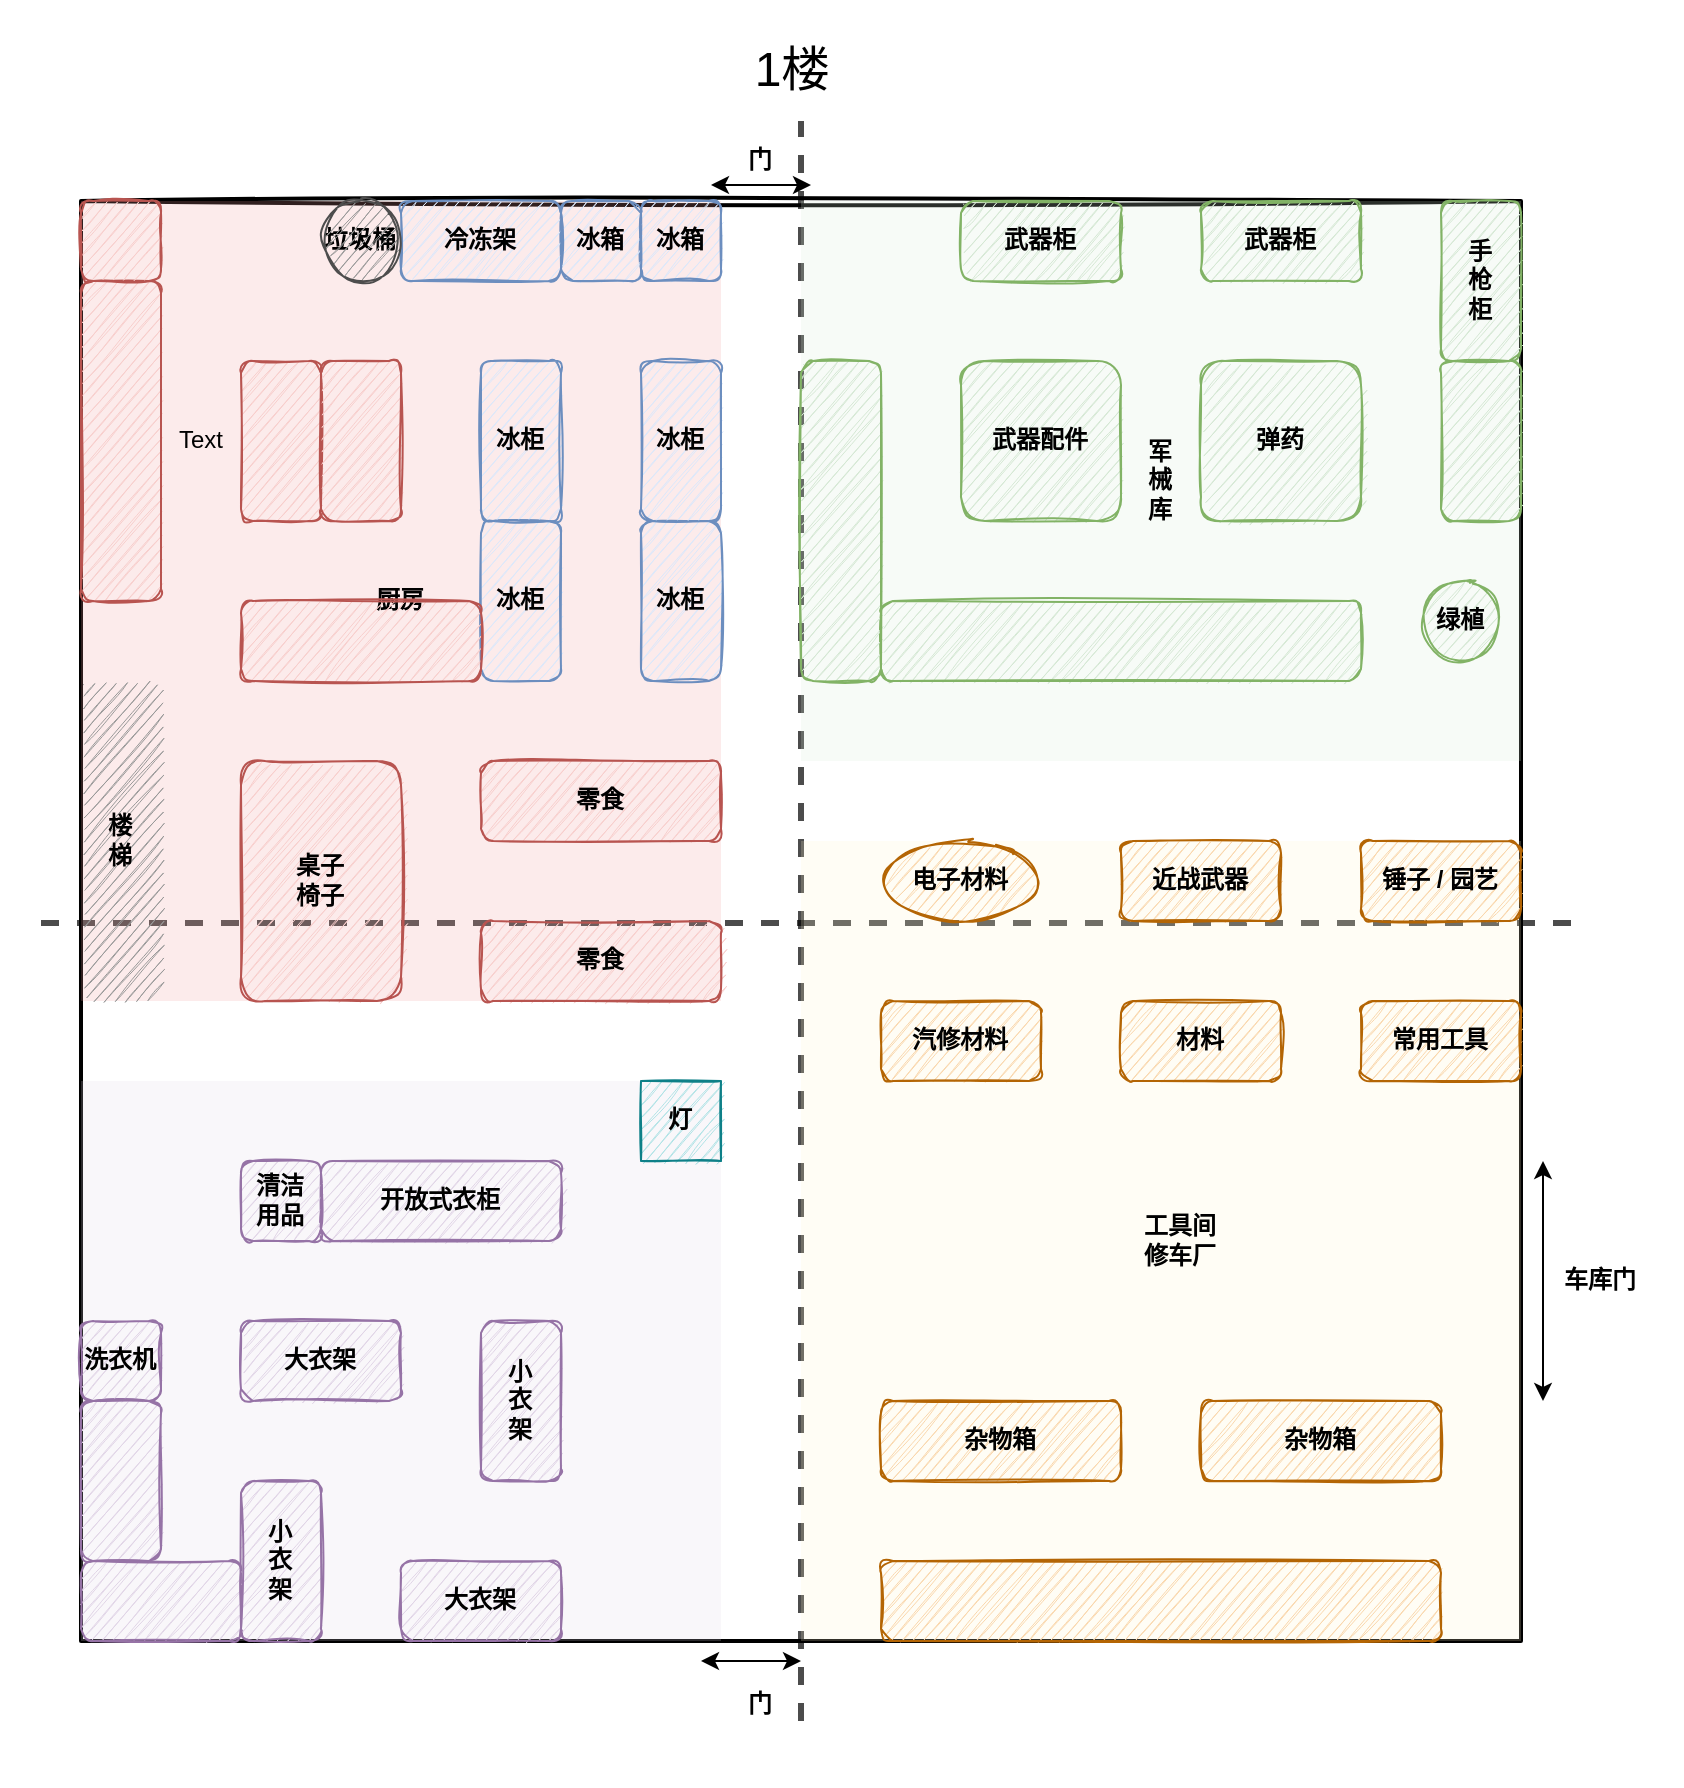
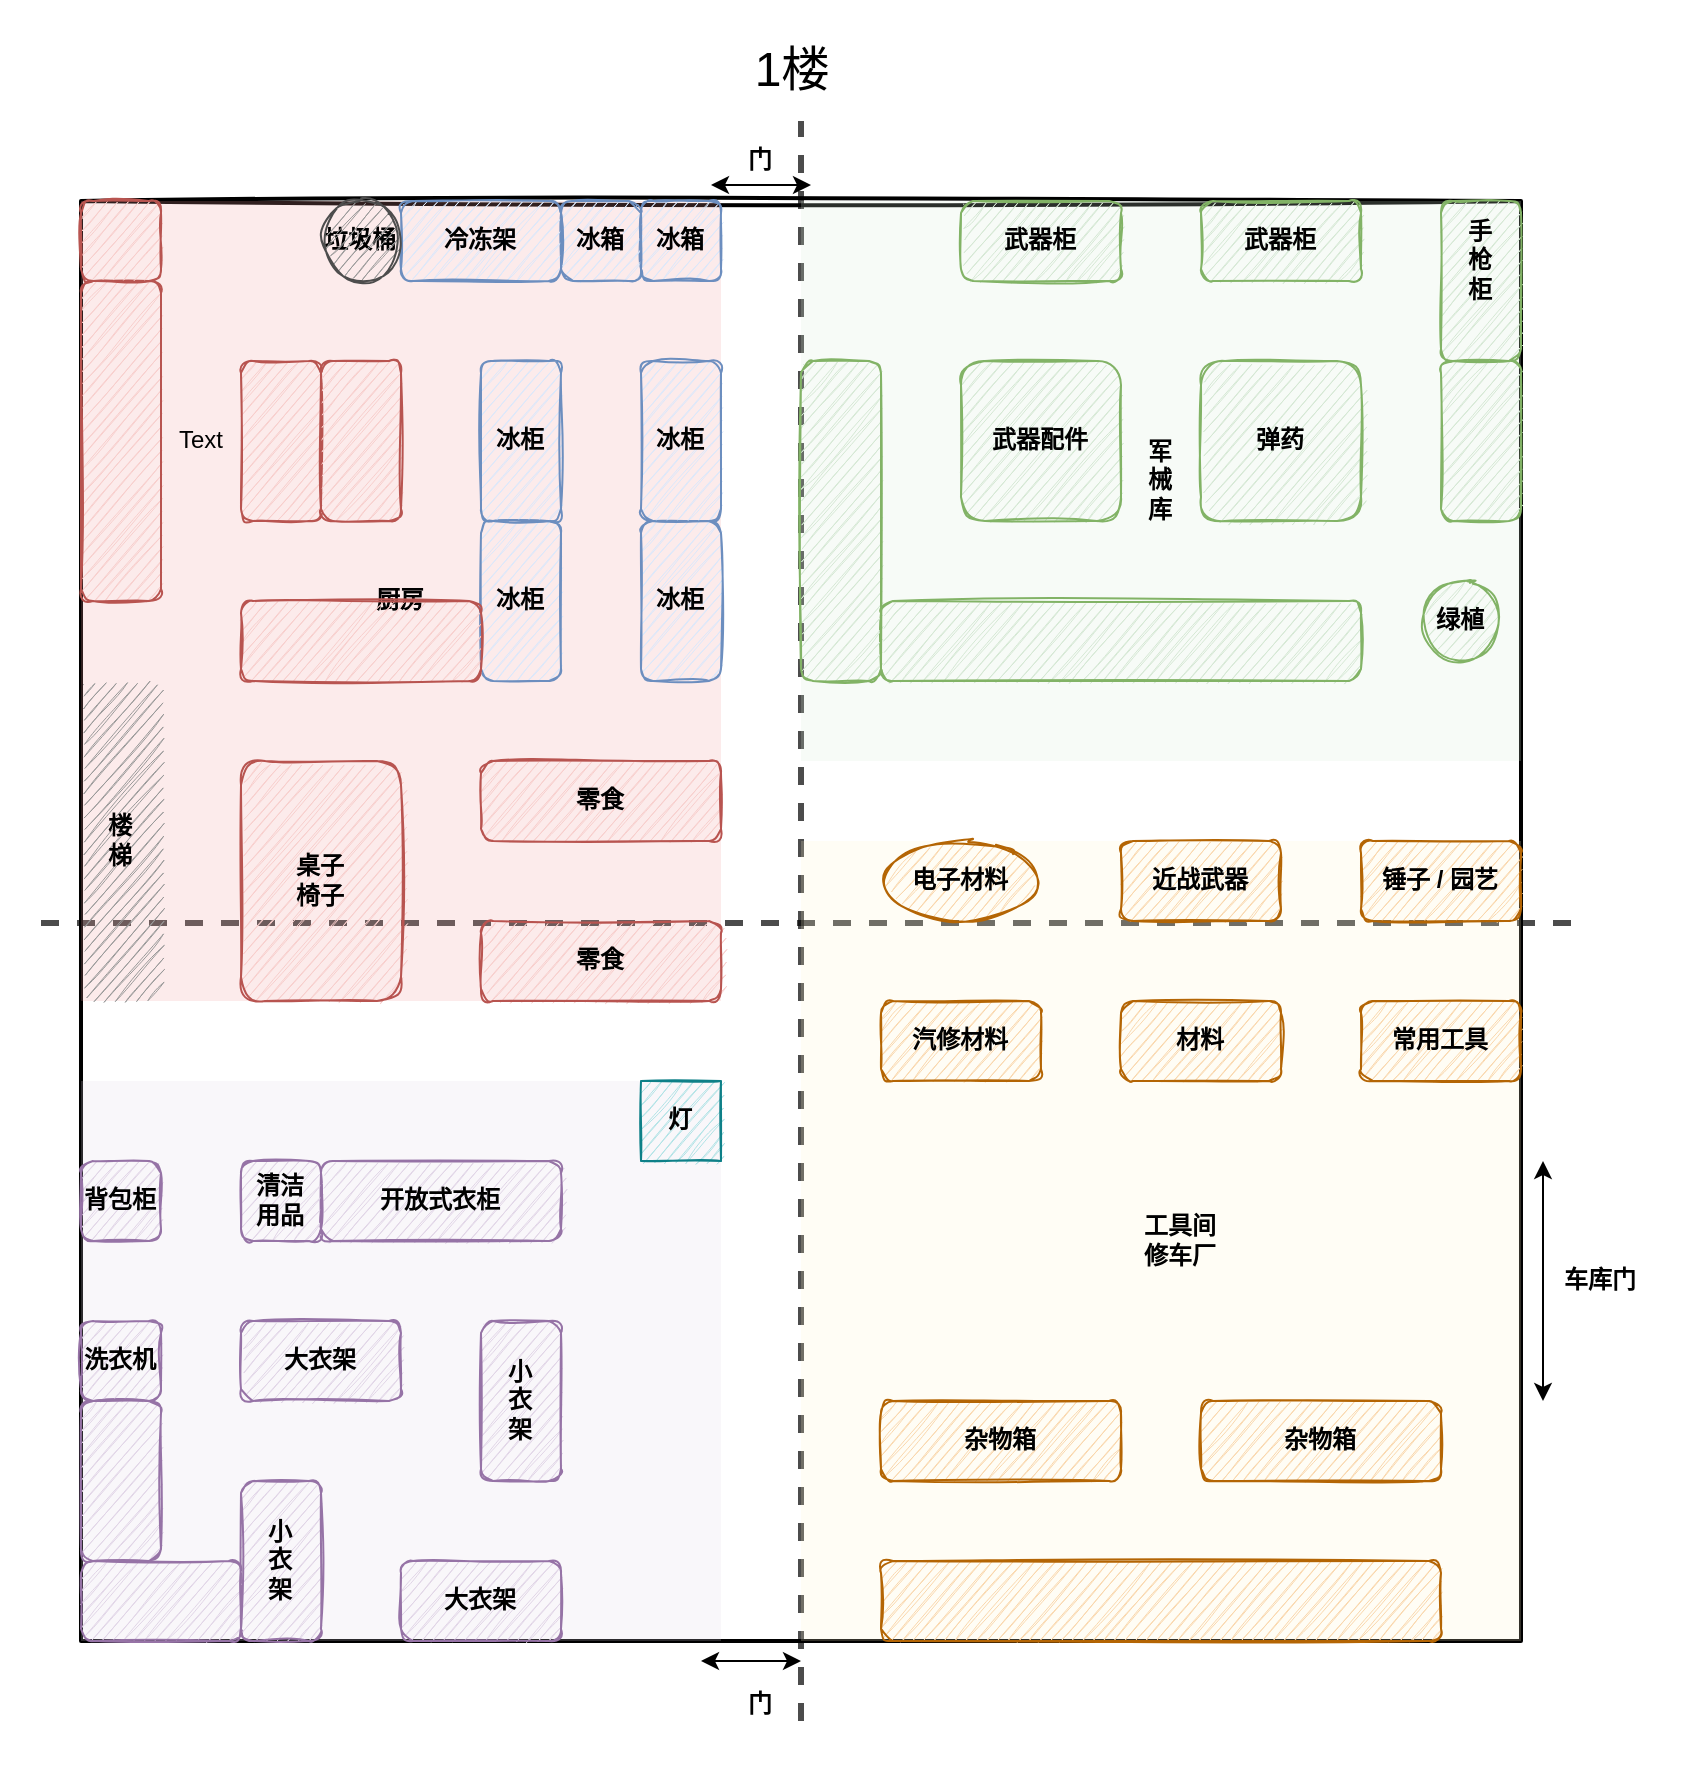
node "手枪柜": moved (1481, 281) -> (1481, 261)
node "背包柜": added
